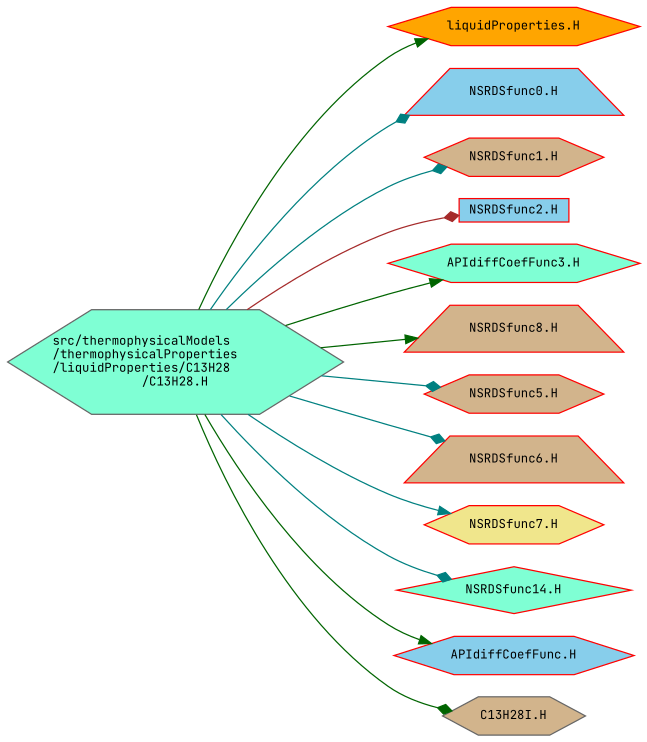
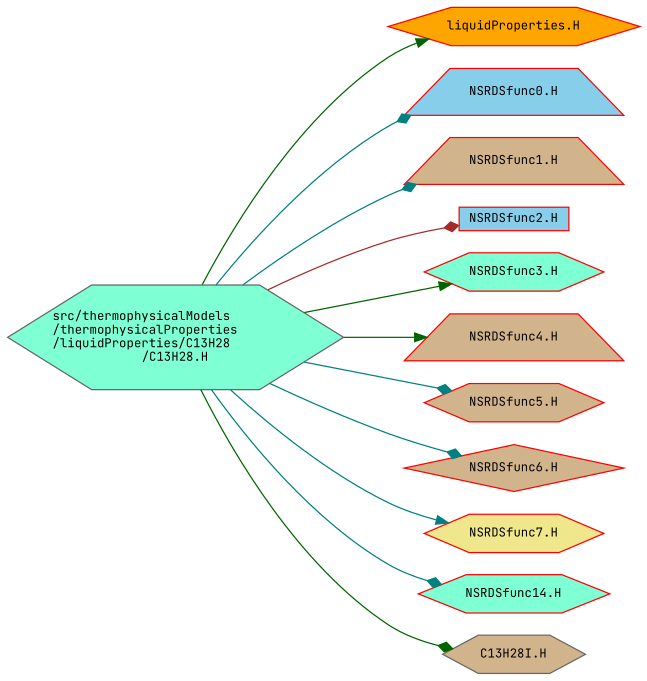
node "NSRDSfunc1.H": shape hexagon -> trapezium
node "APIdiffCoefFunc3.H": label "APIdiffCoefFunc3.H" -> "NSRDSfunc3.H"
node "NSRDSfunc8.H": label "NSRDSfunc8.H" -> "NSRDSfunc4.H"
node "NSRDSfunc6.H": shape trapezium -> diamond
node "NSRDSfunc14.H": shape diamond -> hexagon
node "APIdiffCoefFunc.H": removed
